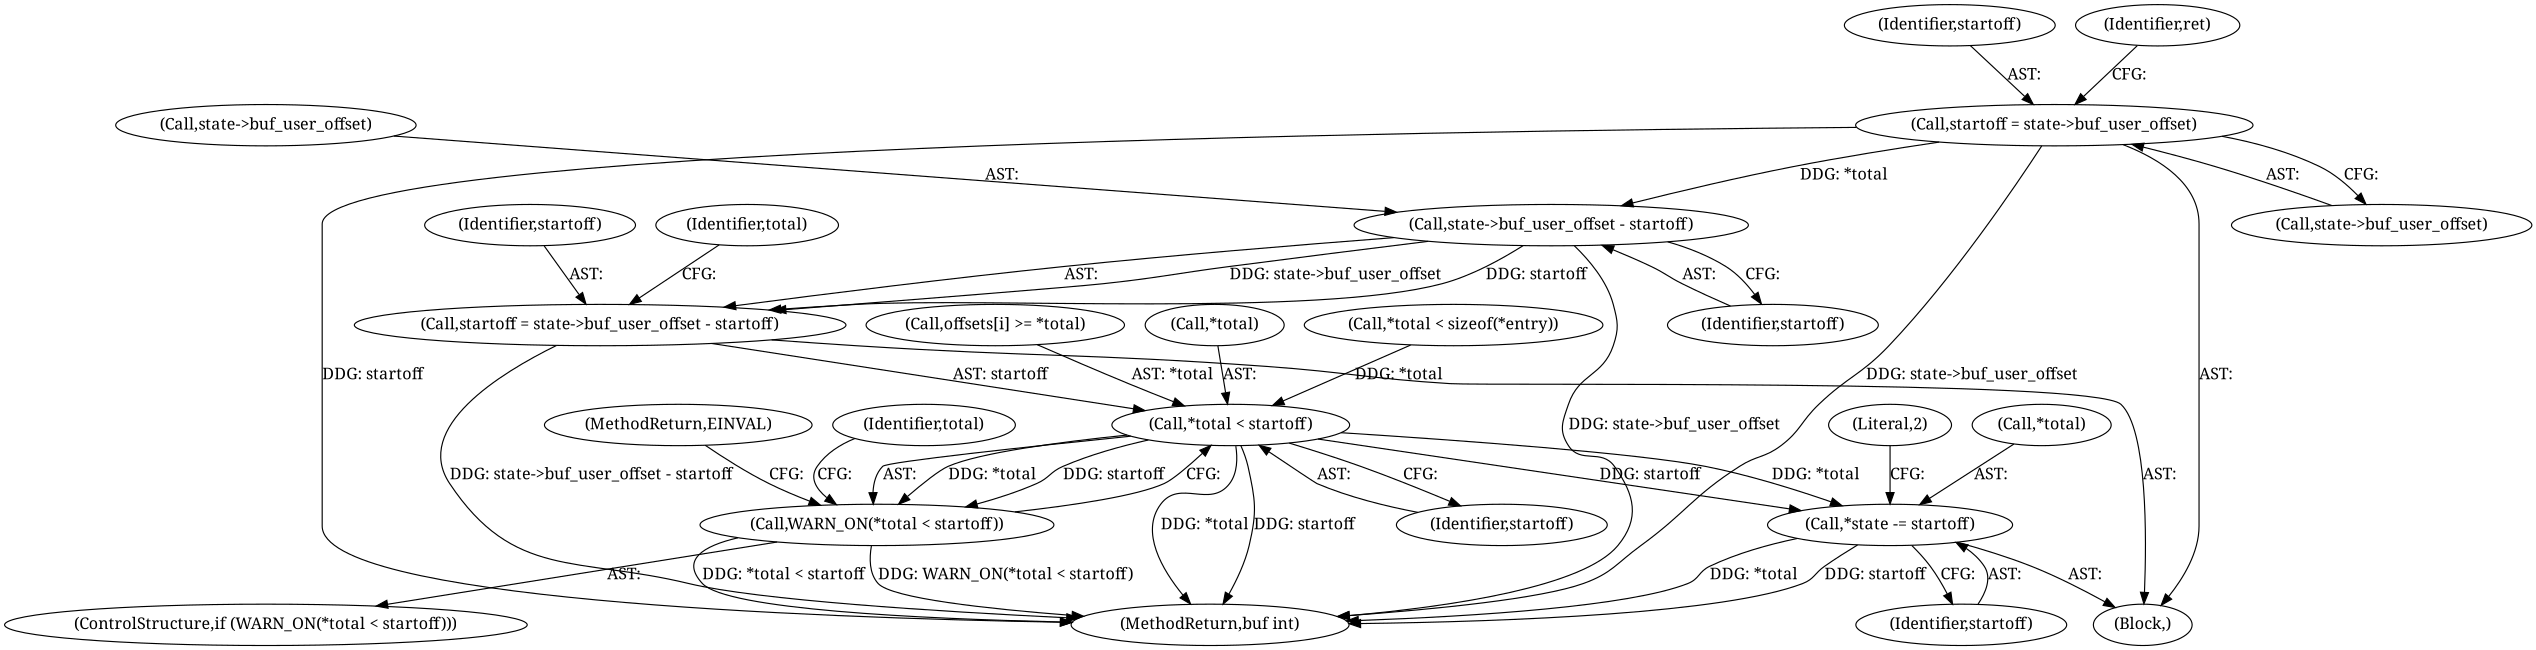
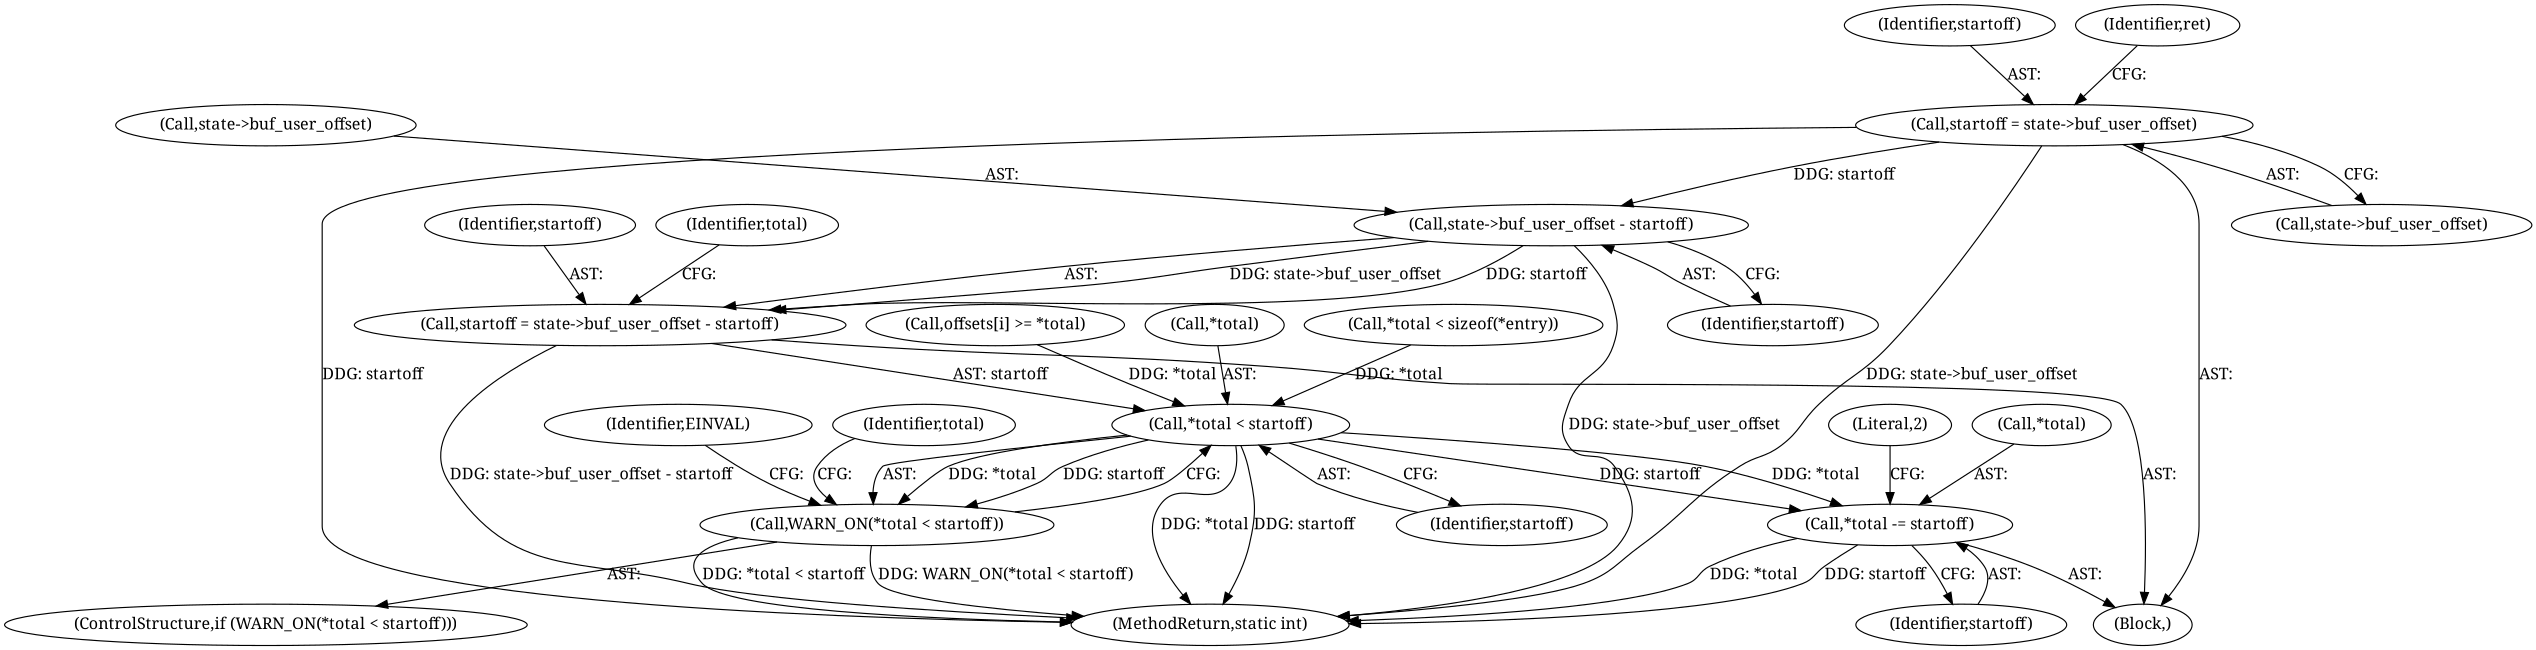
edge "(Call,startoff = state->buf_user_offset)" -> "(Call,state->buf_user_offset - startoff)": label "DDG: *total" -> "DDG: startoff"
edge "(Call,offsets[i] >= *total)" -> "(Call,*total < startoff)": label "AST: *total" -> "DDG: *total"
node "(MethodReturn,EINVAL)": label "(MethodReturn,EINVAL)" -> "(Identifier,EINVAL)"
node "(Call,*state -= startoff)": label "(Call,*state -= startoff)" -> "(Call,*total -= startoff)"
node "(MethodReturn,buf int)": label "(MethodReturn,buf int)" -> "(MethodReturn,static int)"
